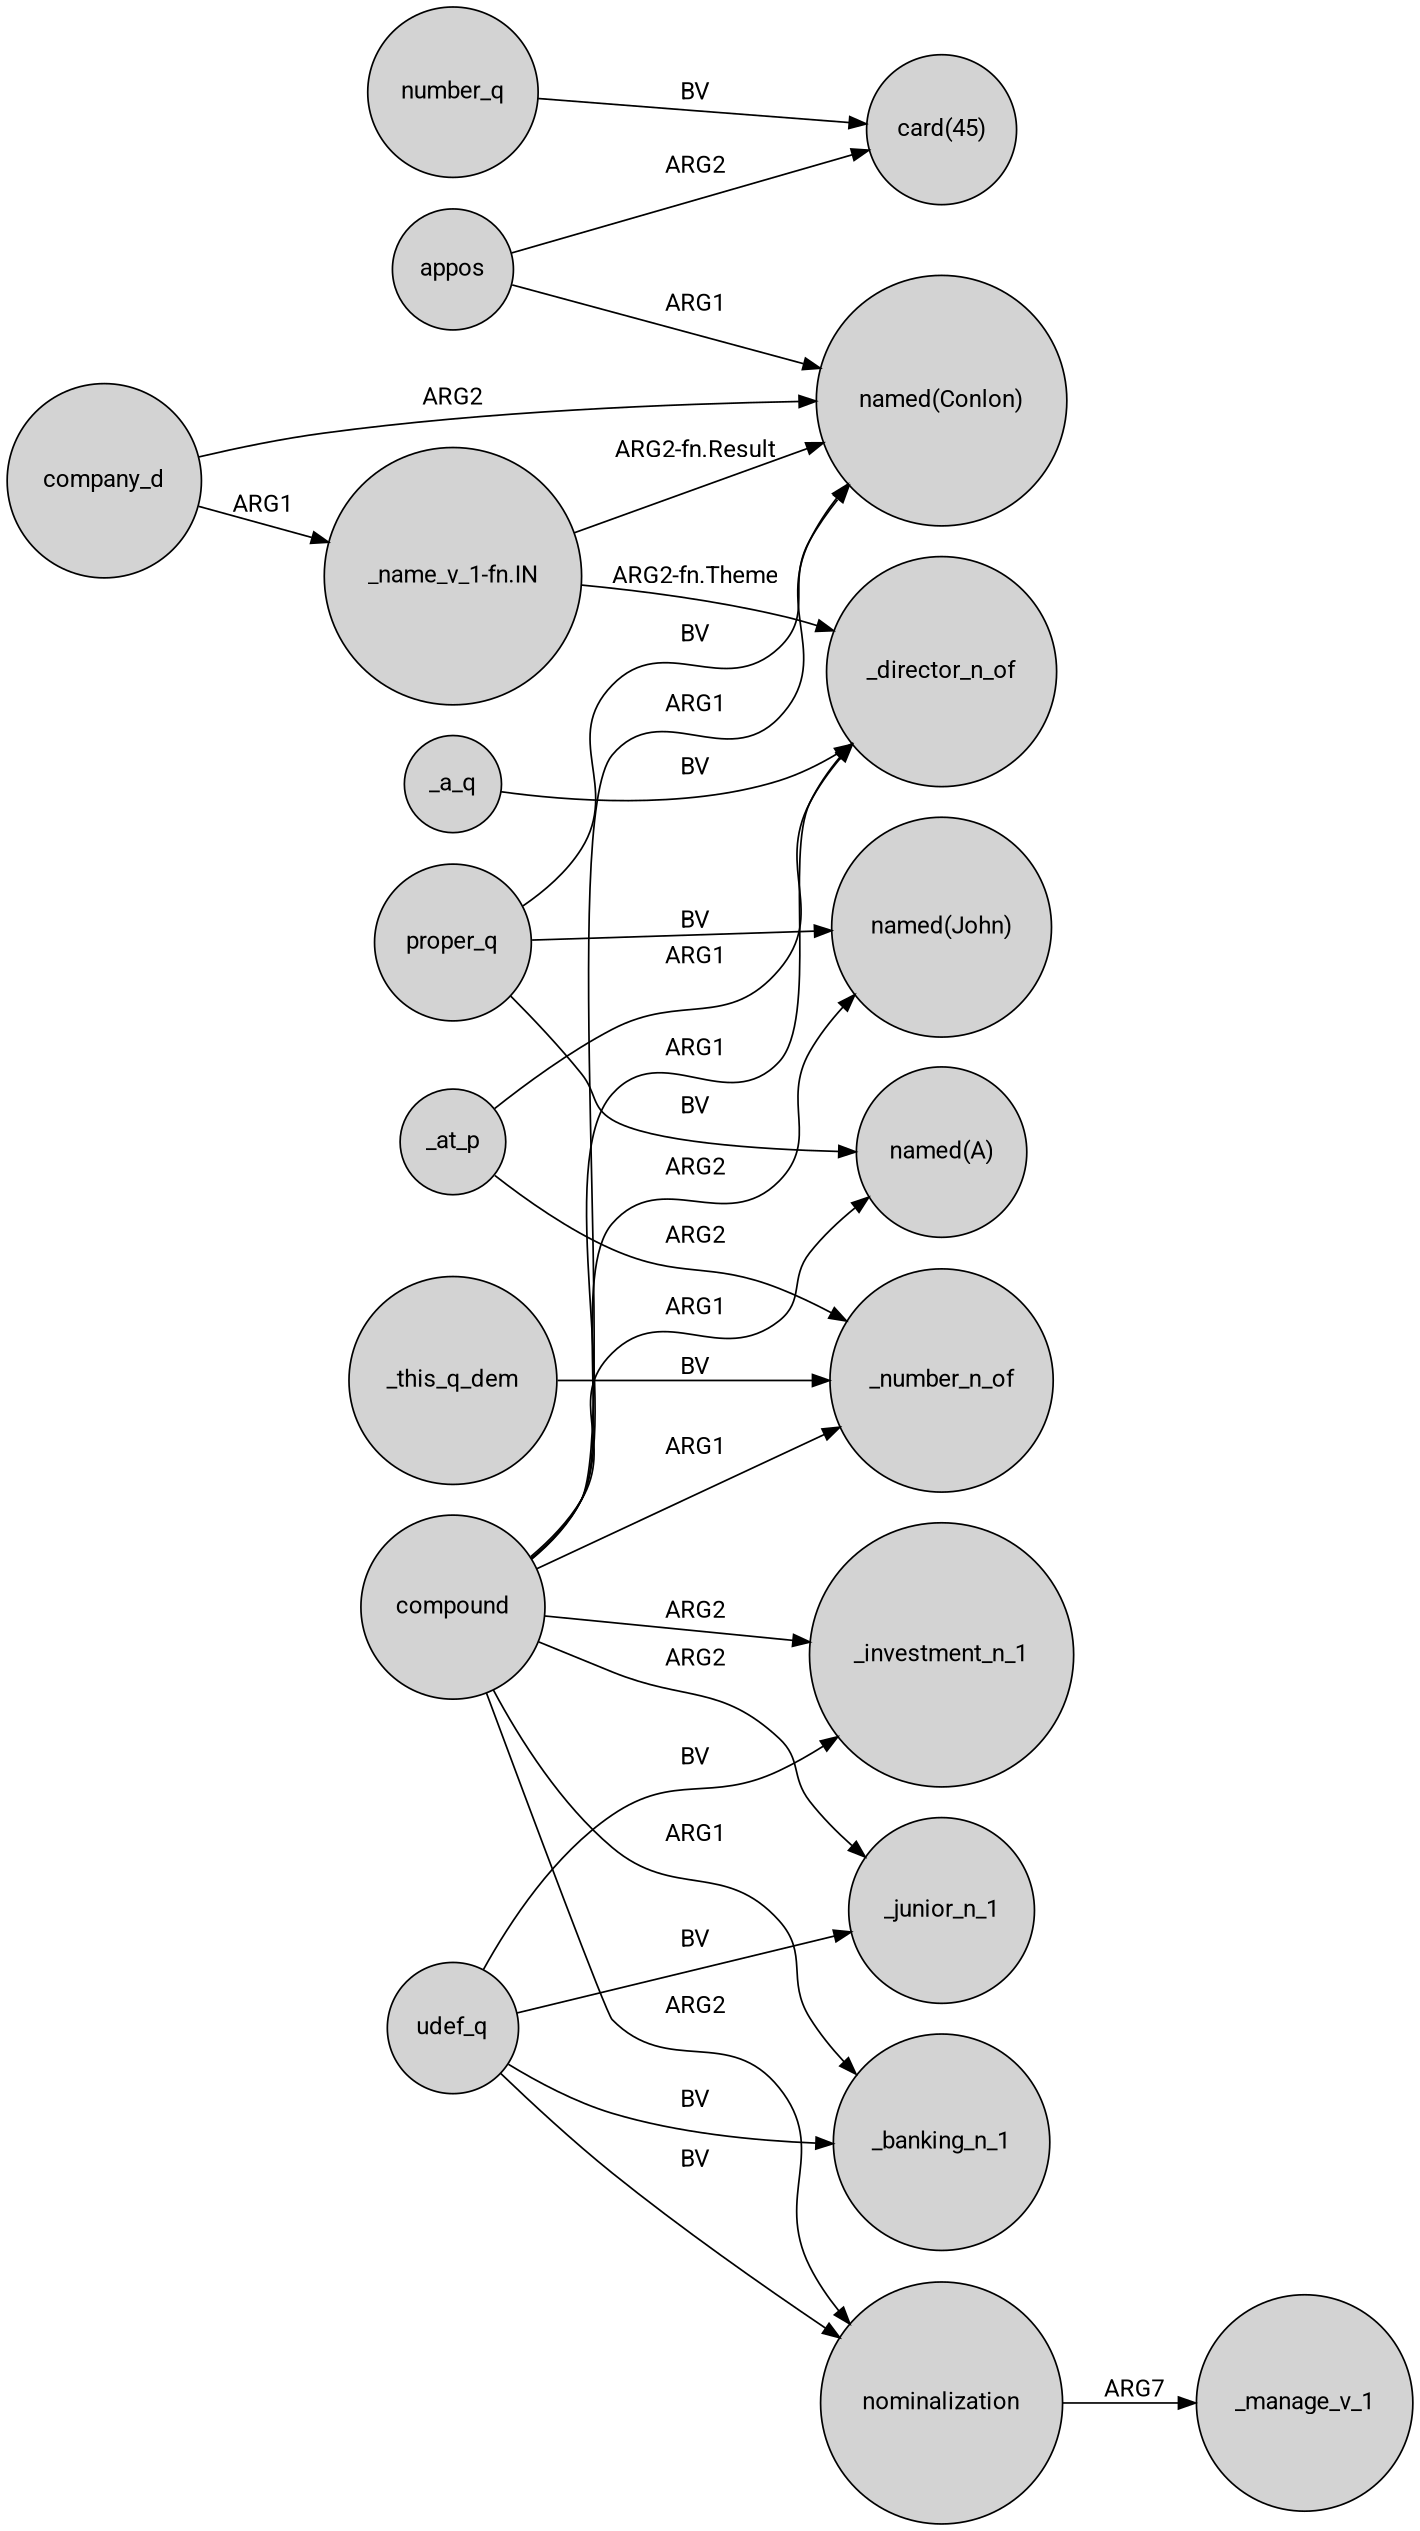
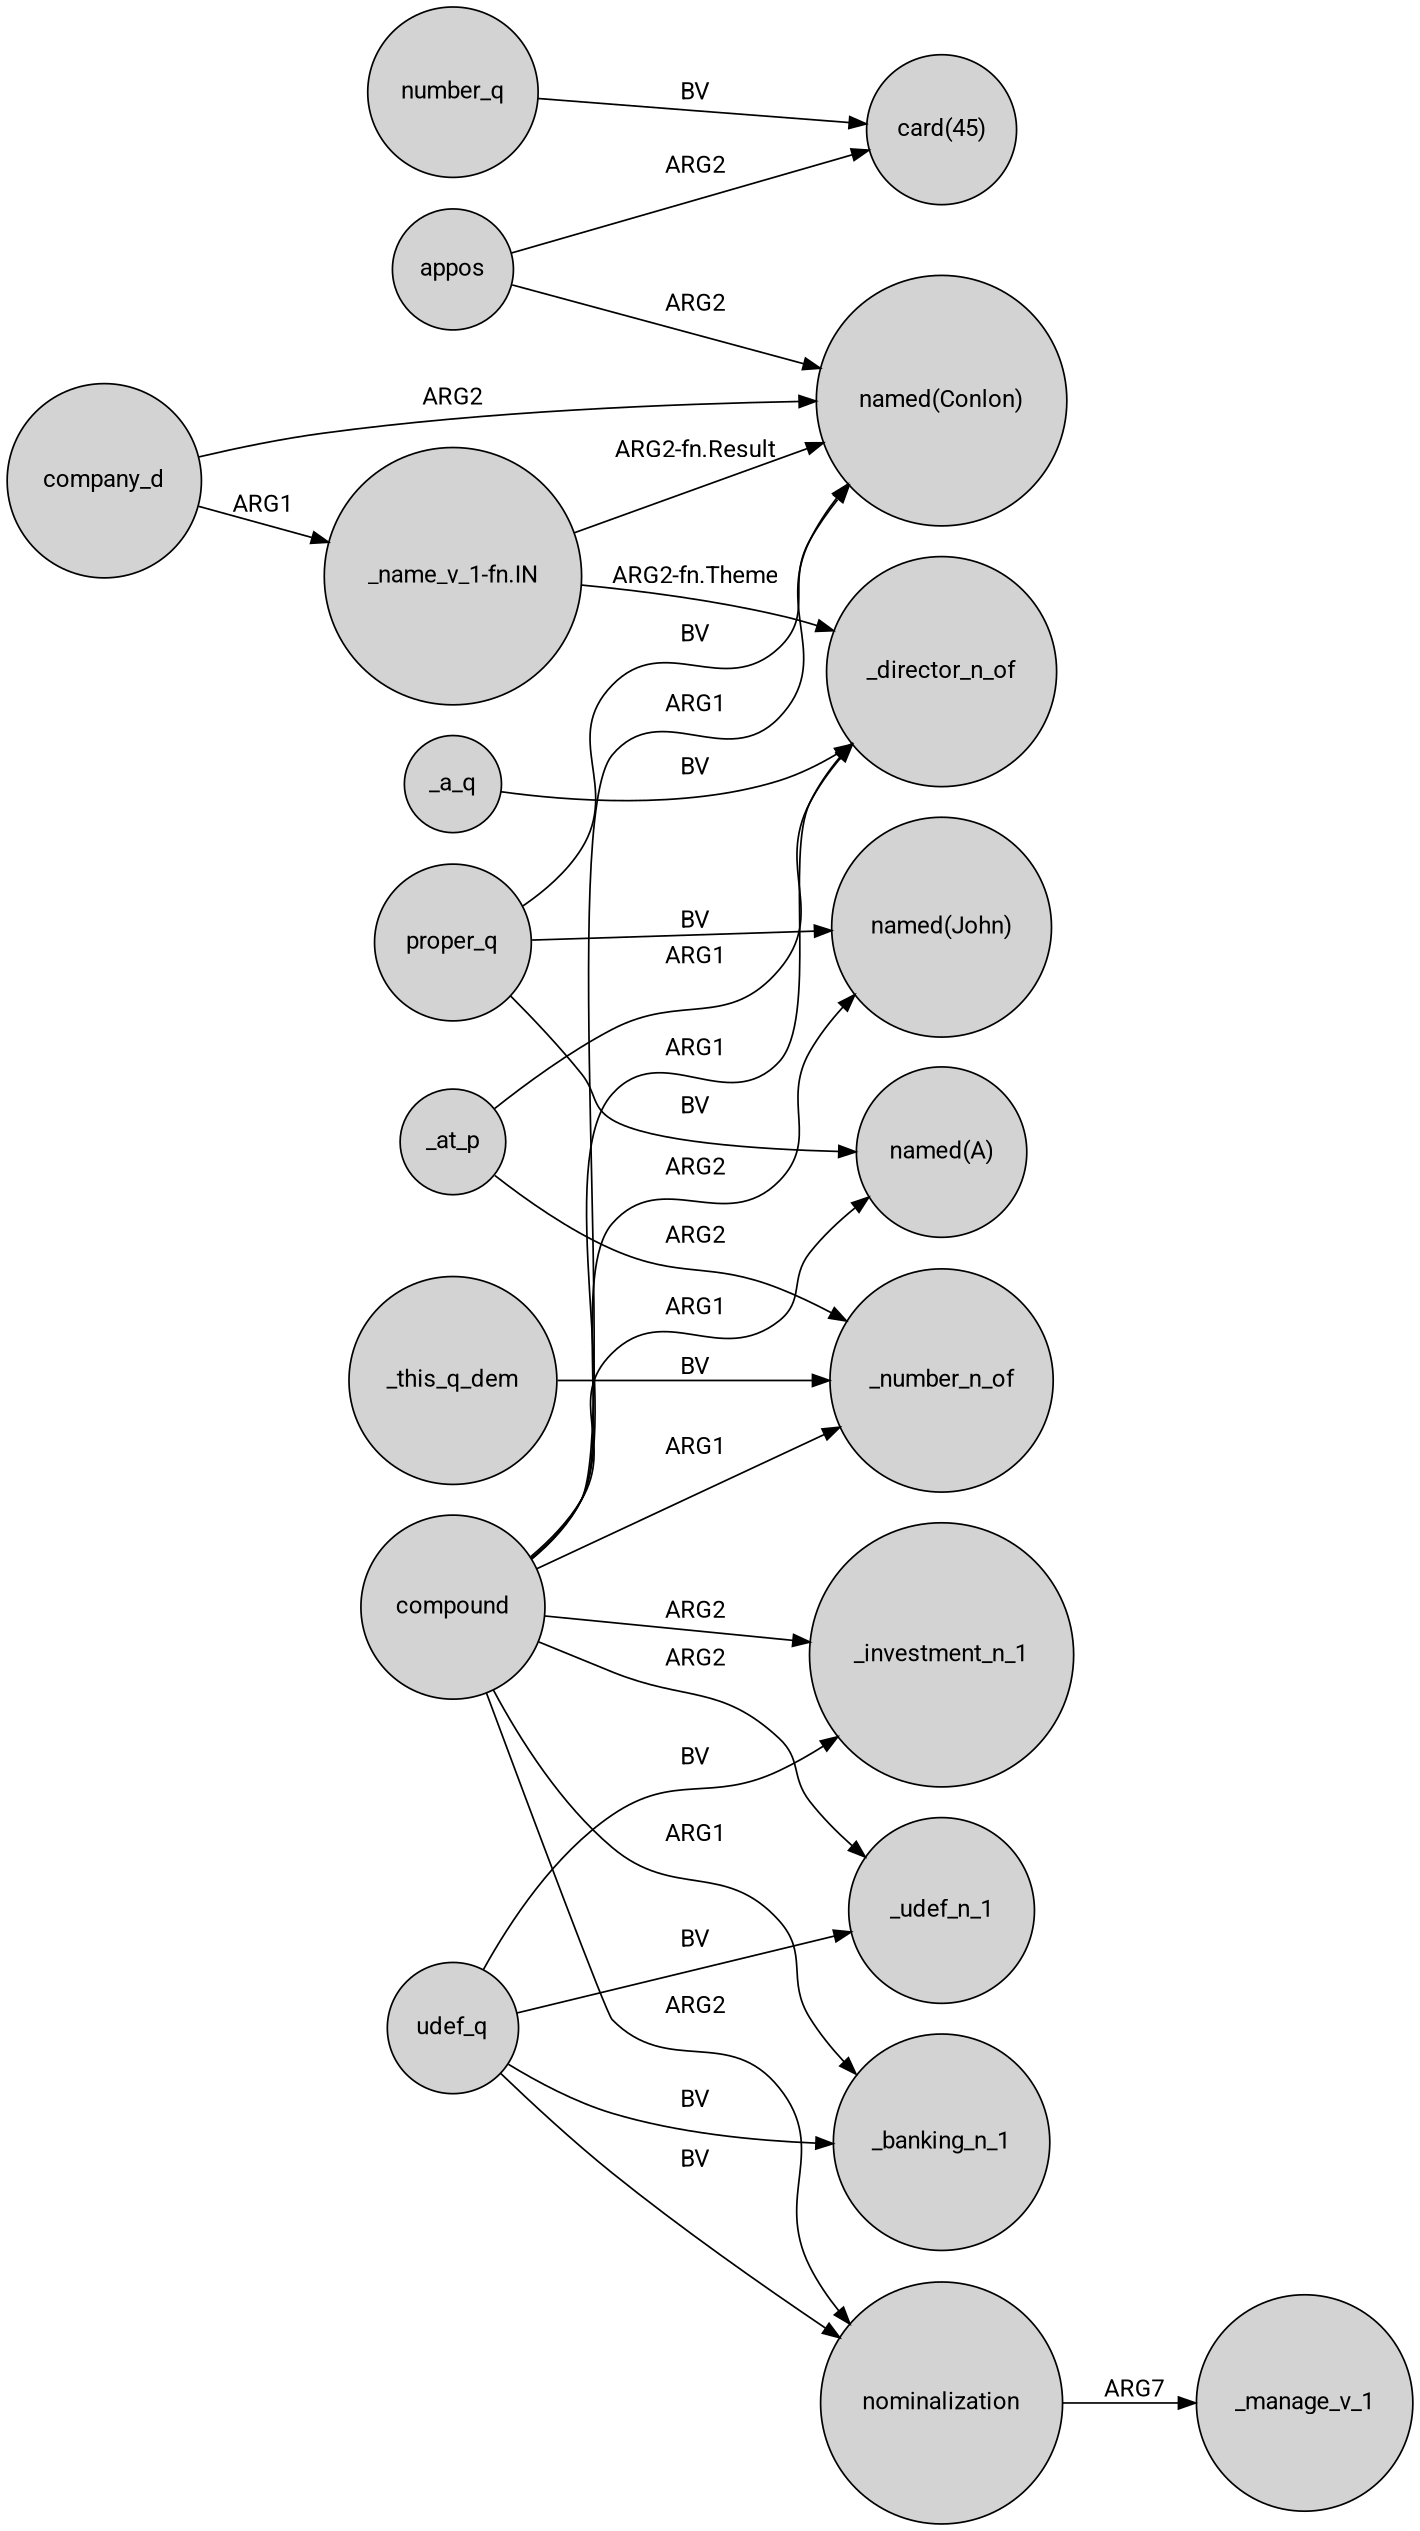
edge "appos" -> "named(Conlon)": label "ARG1" -> "ARG2"
node "_junior_n_1": label "_junior_n_1" -> "_udef_n_1"
